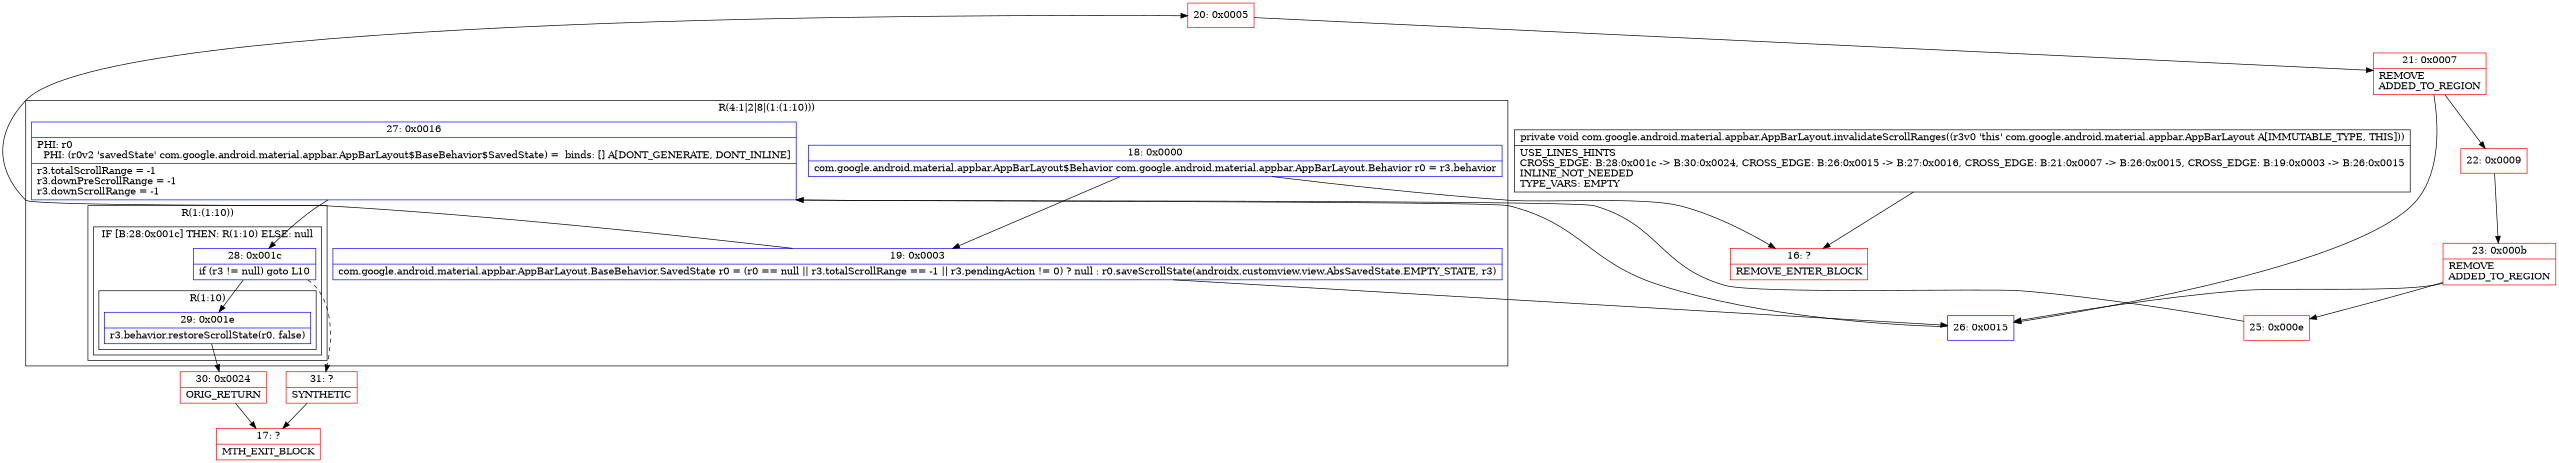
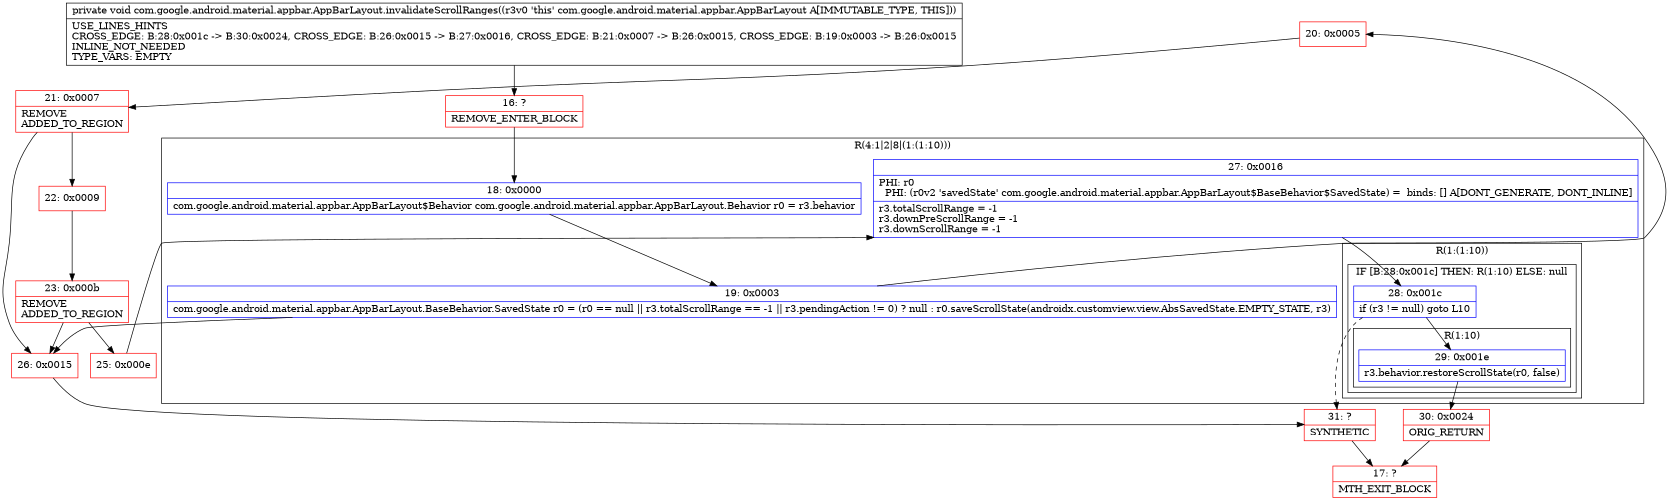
edge "18: 0x0000" -> "16: ?": reversed
edge "26: 0x0015" -> "27: 0x0016": now "26: 0x0015" -> "31: ?"
node "26: 0x0015": color blue -> red
